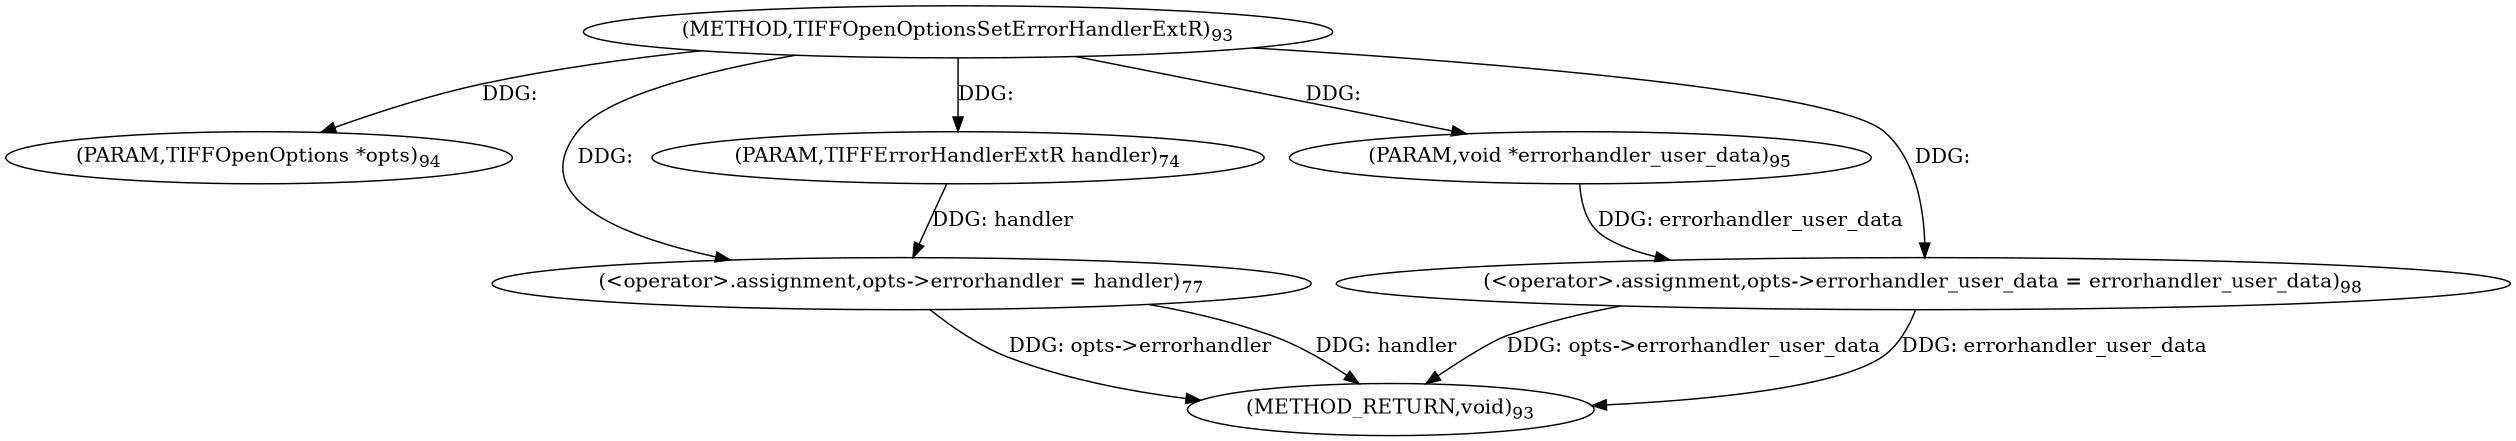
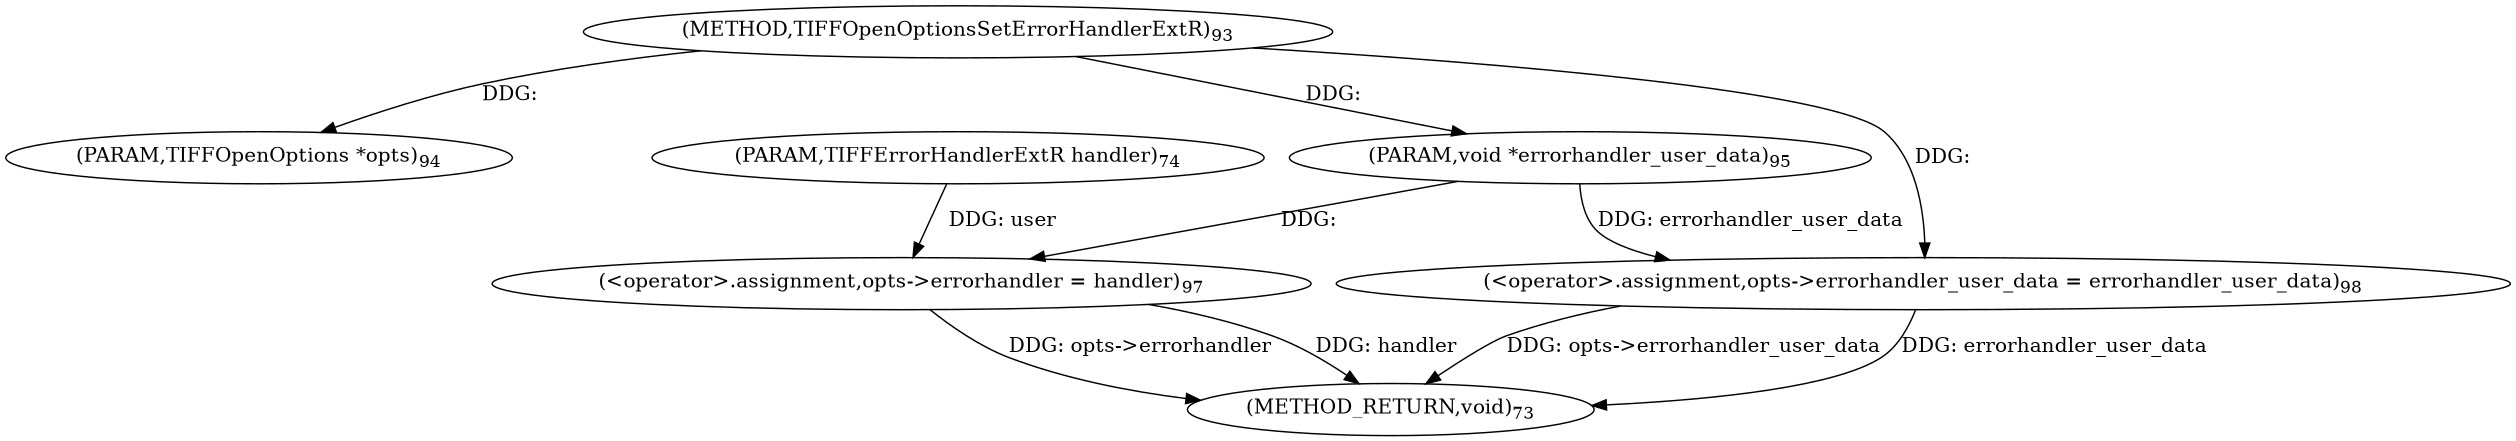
edge "(METHOD,TIFFOpenOptionsSetErrorHandlerExtR)" -> "(PARAM,TIFFErrorHandlerExtR handler)": removed, label "DDG:"
edge "(METHOD,TIFFOpenOptionsSetErrorHandlerExtR)" -> "(<operator>.assignment,opts->errorhandler = handler)": now "(PARAM,void *errorhandler_user_data)" -> "(<operator>.assignment,opts->errorhandler = handler)"
edge "(PARAM,TIFFErrorHandlerExtR handler)" -> "(<operator>.assignment,opts->errorhandler = handler)": label "DDG: handler" -> "DDG: user"
node "(<operator>.assignment,opts->errorhandler = handler)": text "77" -> "97"
node "(METHOD_RETURN,void)": text "93" -> "73"
